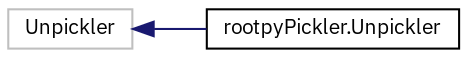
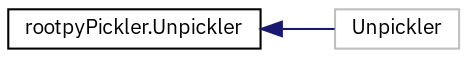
edge "rootpyPickler.Unpickler" -> "Unpickler": reversed
